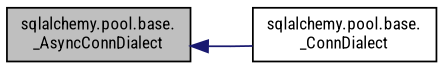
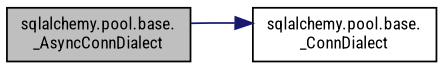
edge "sqlalchemy.pool.base. _ConnDialect" -> "sqlalchemy.pool.base. _AsyncConnDialect": reversed
